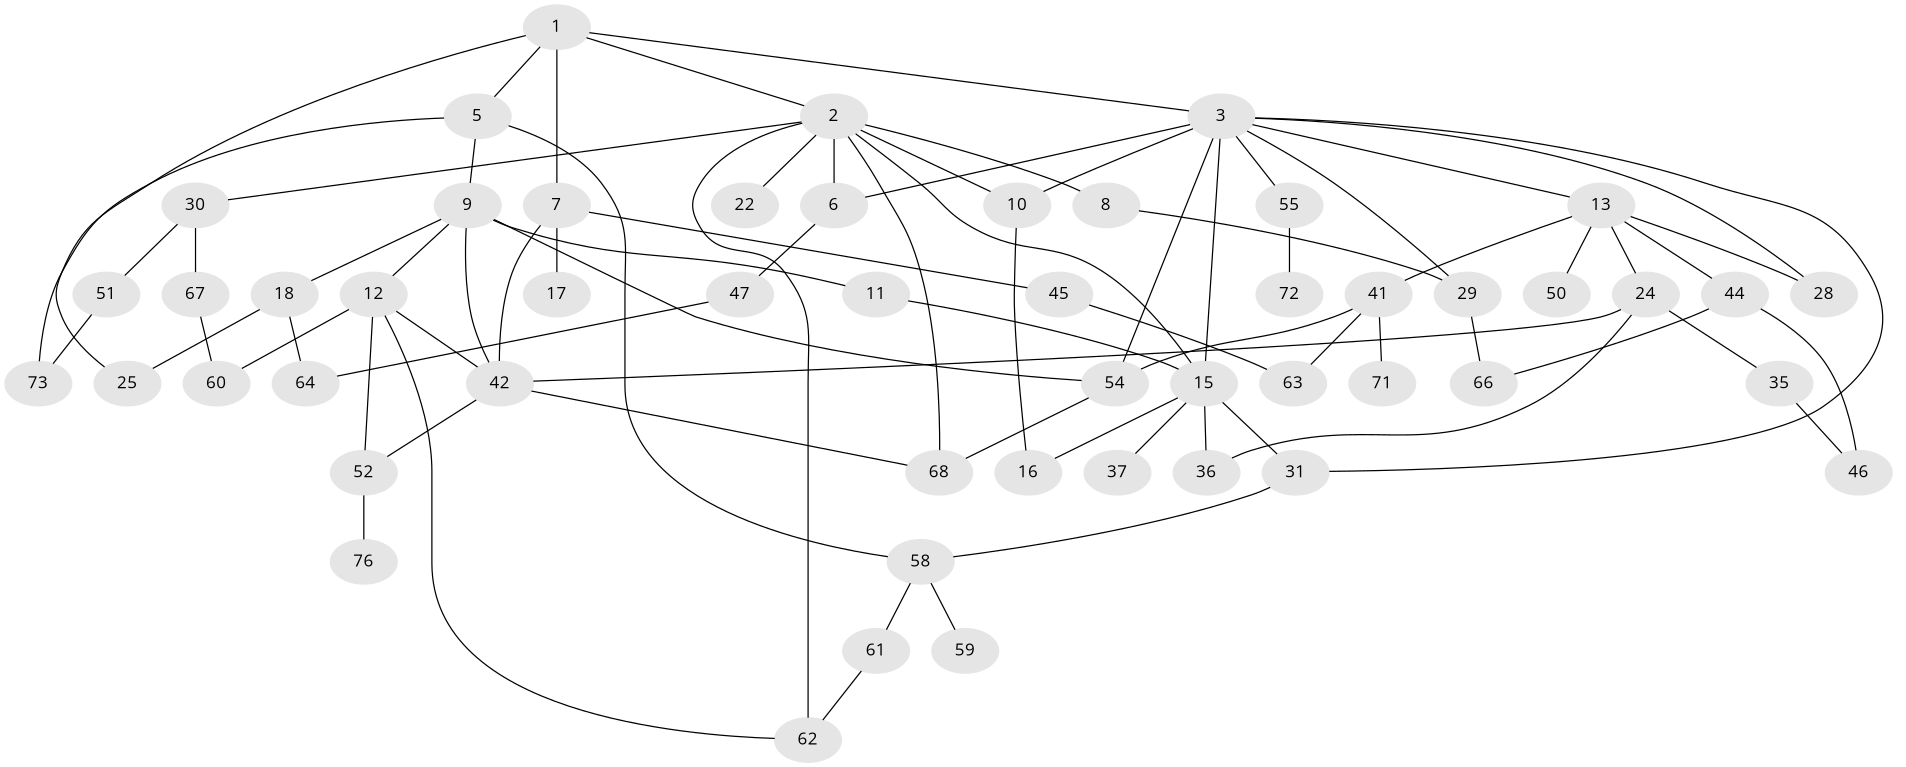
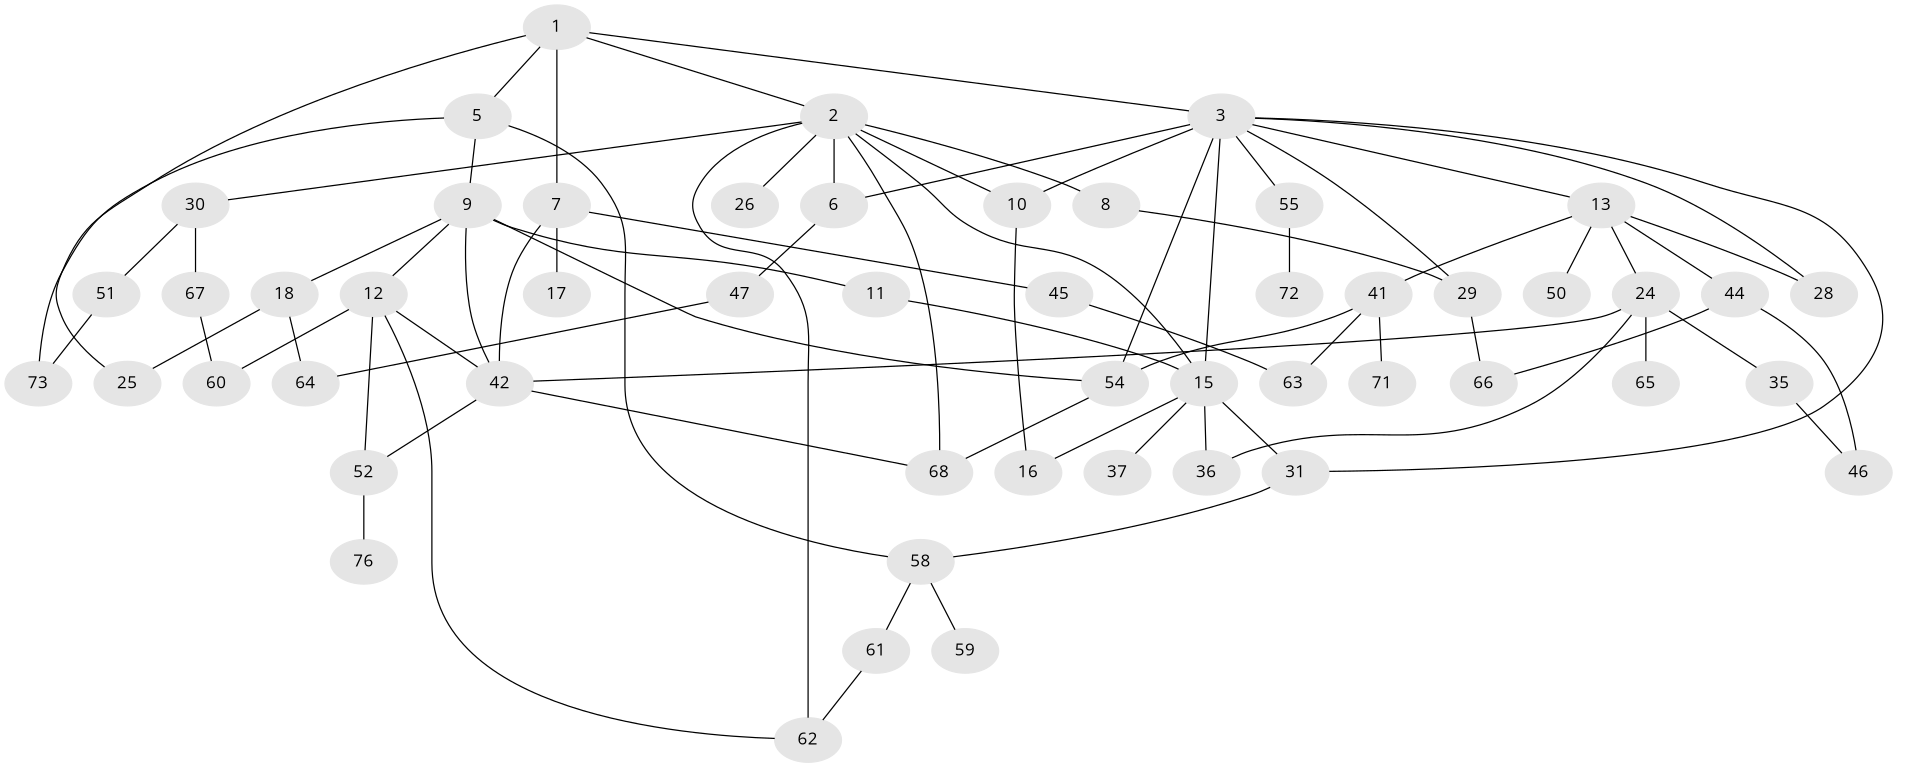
node "22": label "22" -> "26"
node "65": added
